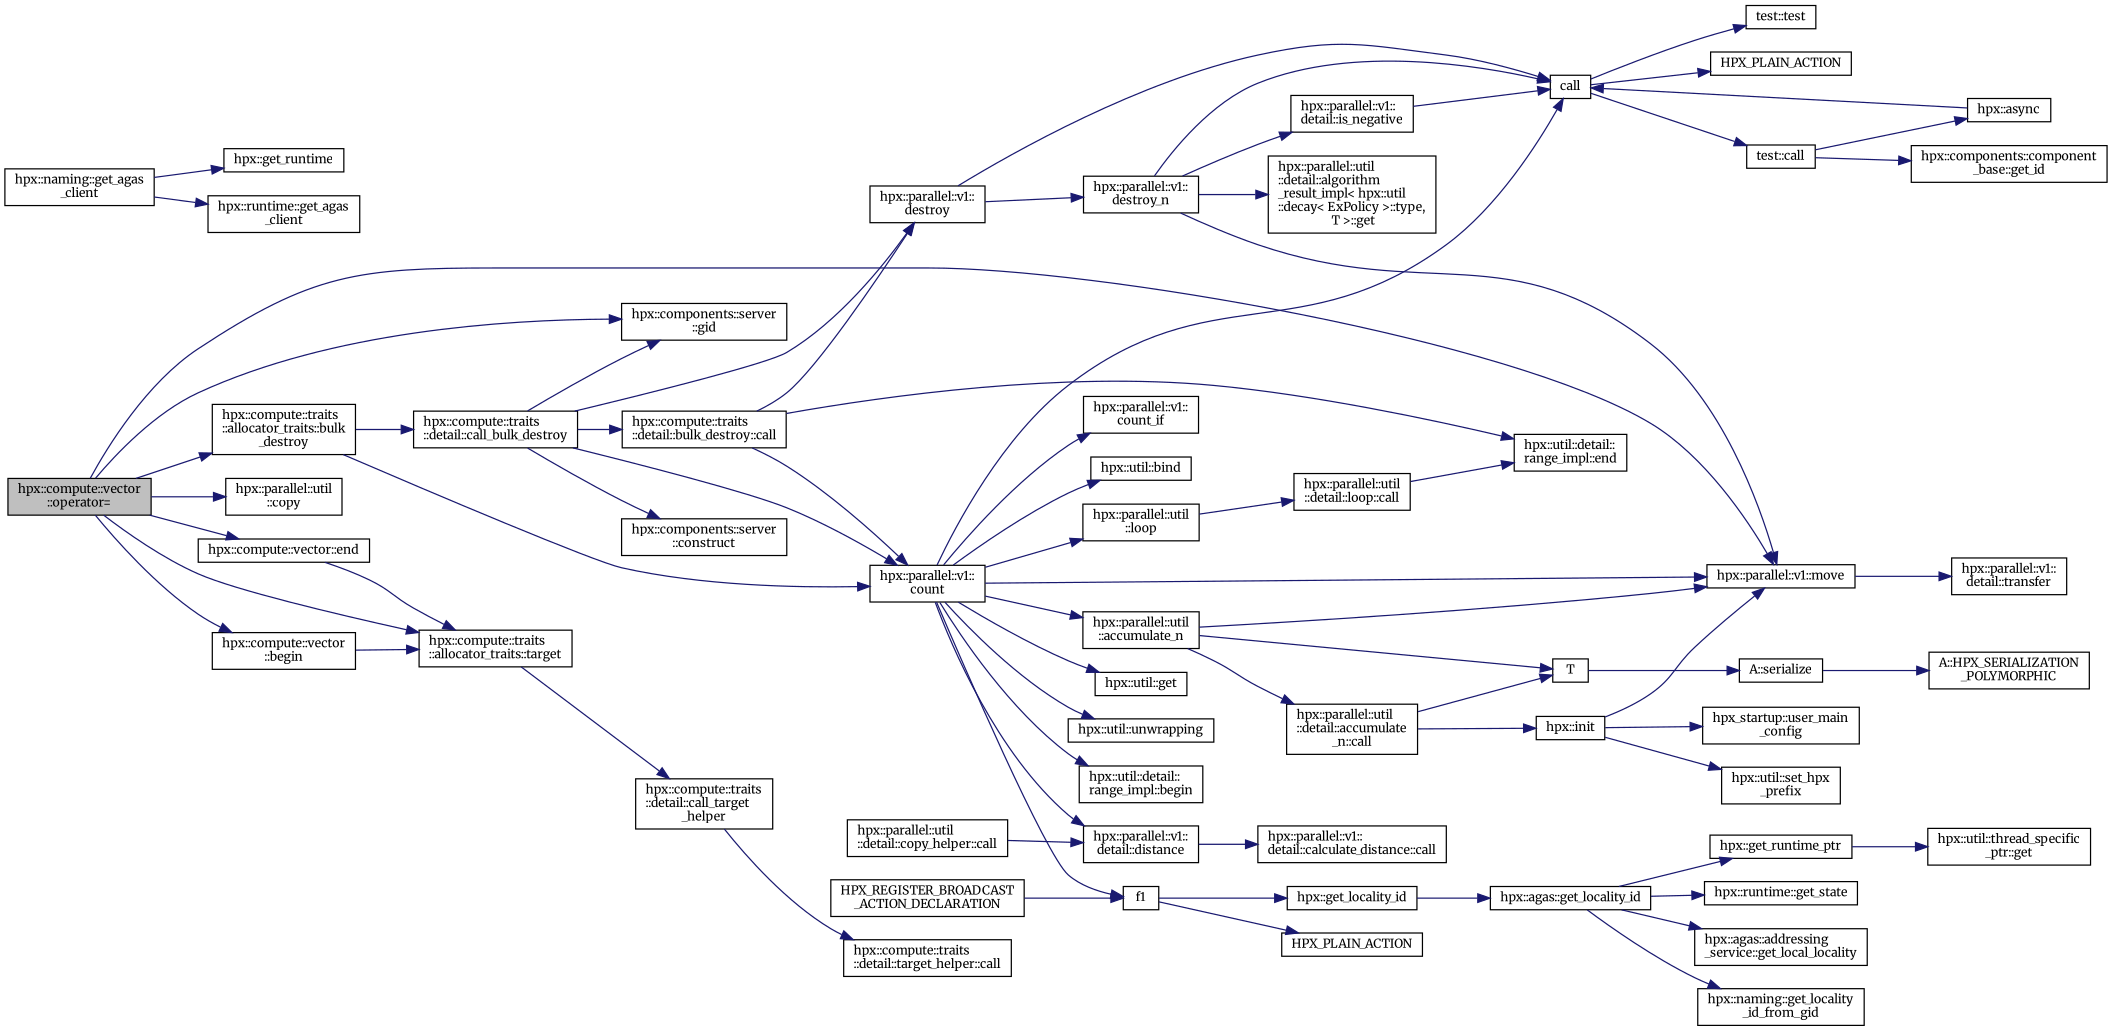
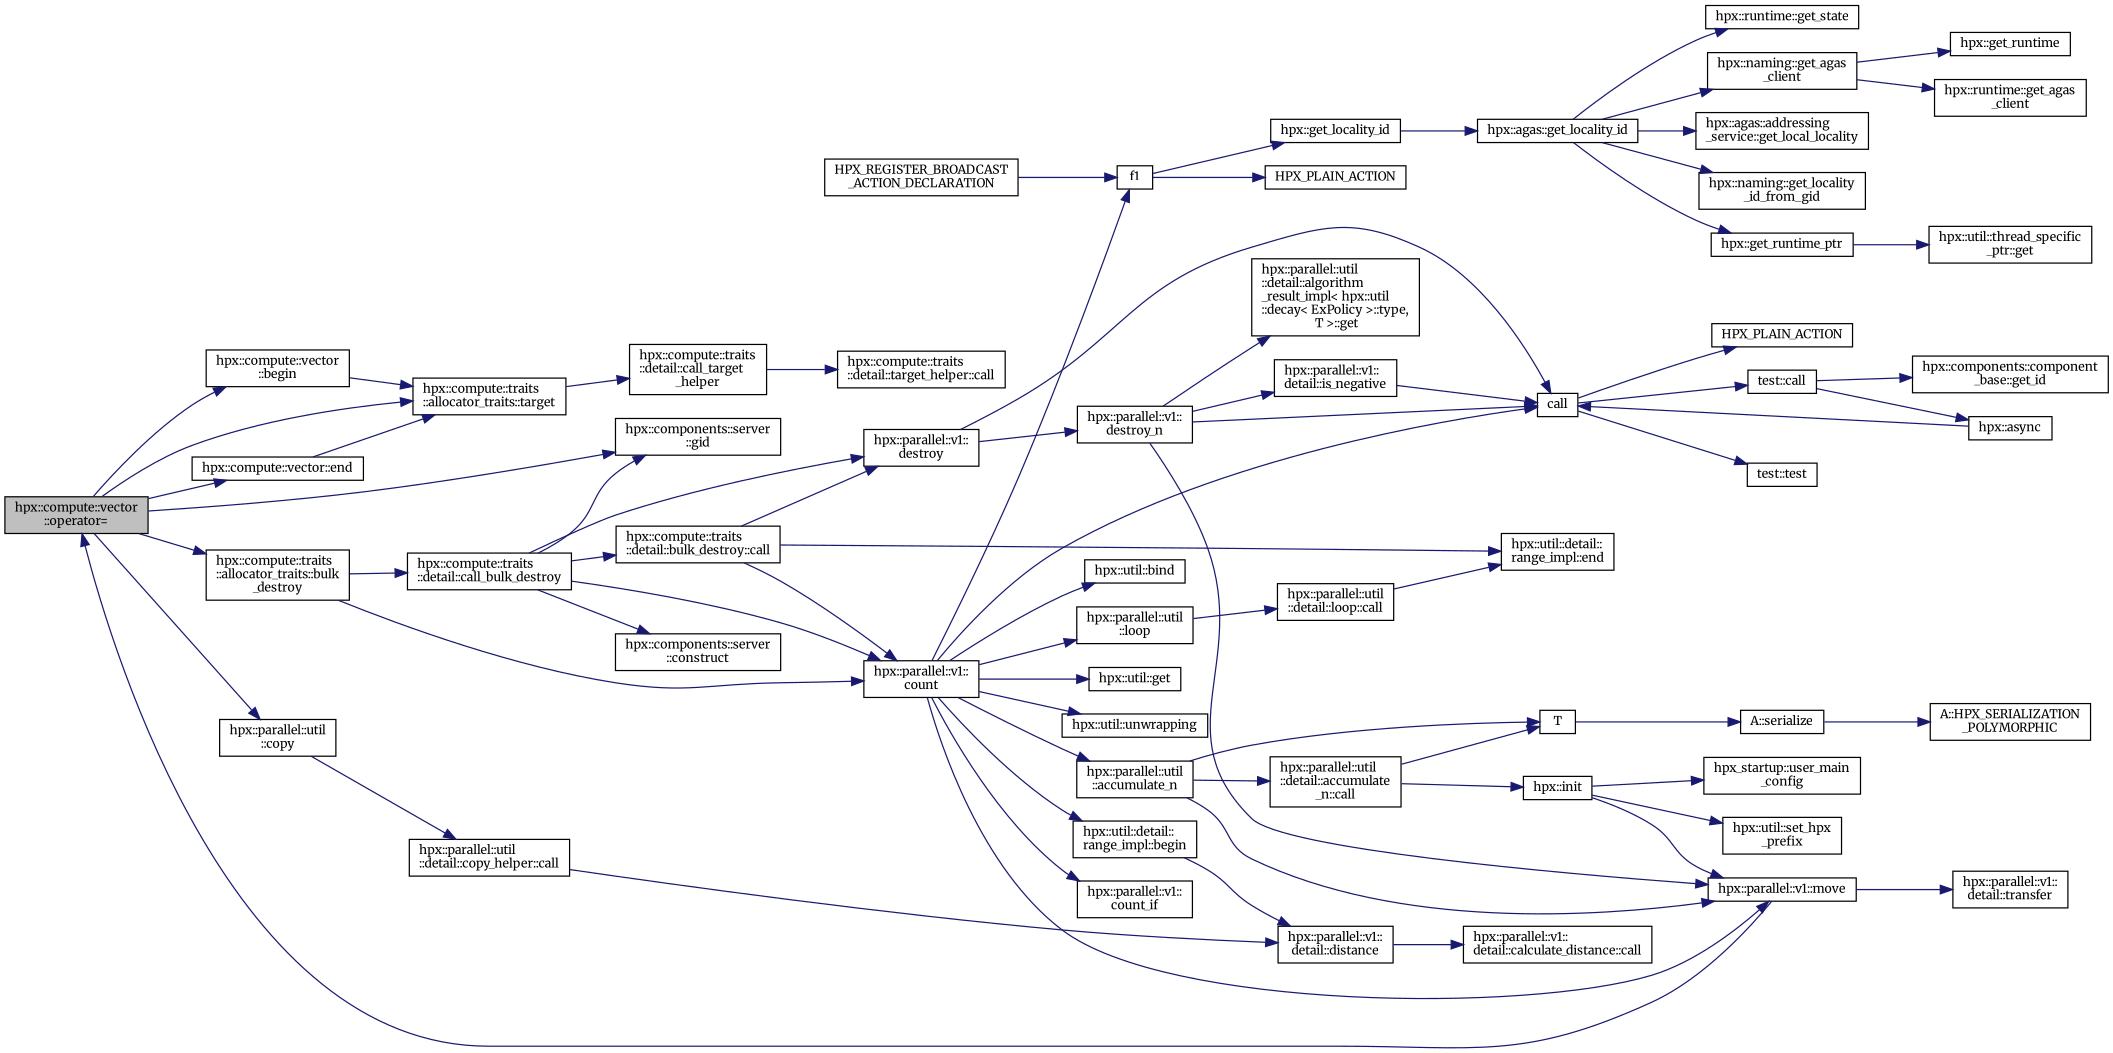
edge "hpx::agas::get_locality_id" -> "hpx::naming::get_agas _client": added
edge "hpx::compute::vector ::operator=" -> "hpx::parallel::v1::move": reversed
edge "hpx::parallel::v1:: count" -> "hpx::parallel::v1:: detail::distance": now "hpx::util::detail:: range_impl::begin" -> "hpx::parallel::v1:: detail::distance"
edge "hpx::parallel::util ::copy" -> "hpx::parallel::util ::detail::copy_helper::call": added
